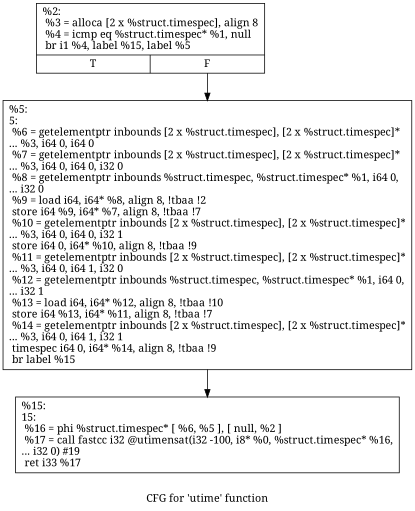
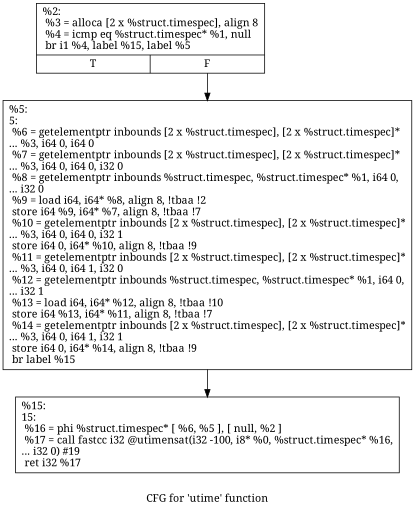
node "%5:": text "timespec i64 0, i64* %14, align 8, !tbaa !9" -> "store i64 0, i64* %14, align 8, !tbaa !9"
node "%15:": text "ret i33 %17" -> "ret i32 %17"
